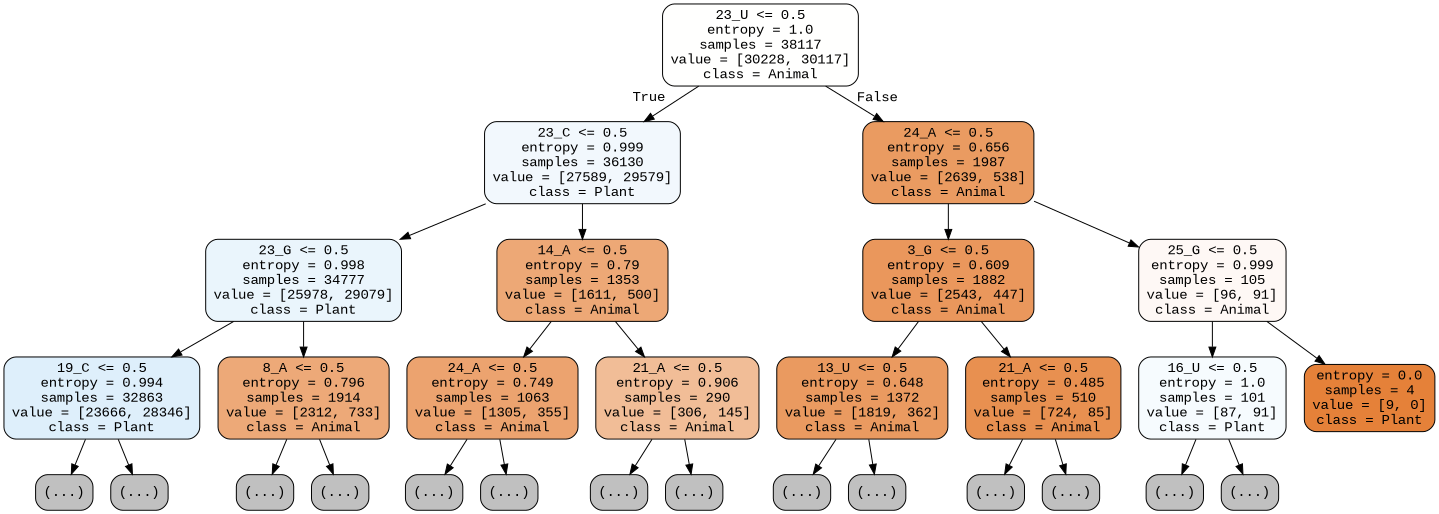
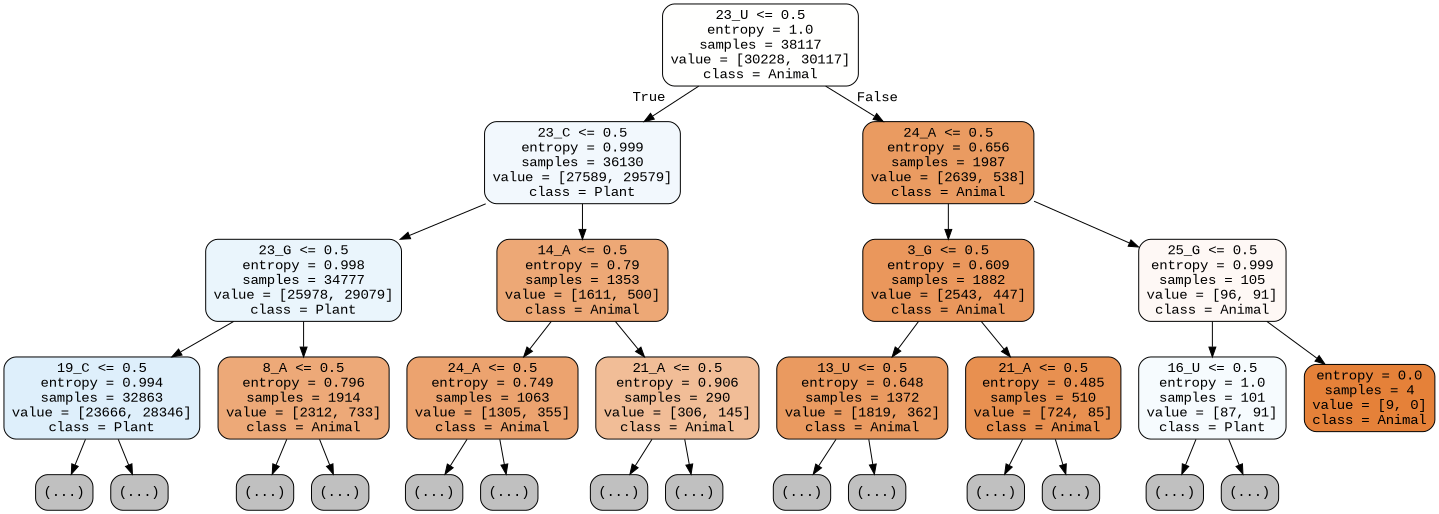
node "entropy = 0.0 samples = 4 value = [9, 0] class = Plant": label "entropy = 0.0 samples = 4 value = [9, 0] class = Plant" -> "entropy = 0.0 samples = 4 value = [9, 0] class = Animal"
